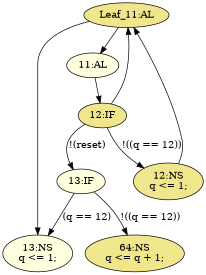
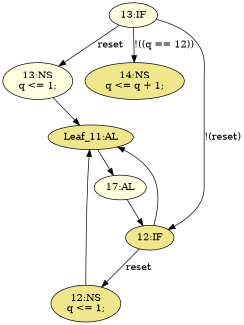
node "11:AL": label "11:AL" -> "17:AL"
edge "Leaf_11:AL" -> "13:NS q <= 1;": reversed
edge "12:IF" -> "13:IF": reversed
edge "12:IF" -> "12:NS q <= 1;": label "!((q == 12))" -> "reset"
edge "13:IF" -> "13:NS q <= 1;": label "(q == 12)" -> "reset"
node "64:NS q <= q + 1;": label "64:NS q <= q + 1;" -> "14:NS q <= q + 1;"
